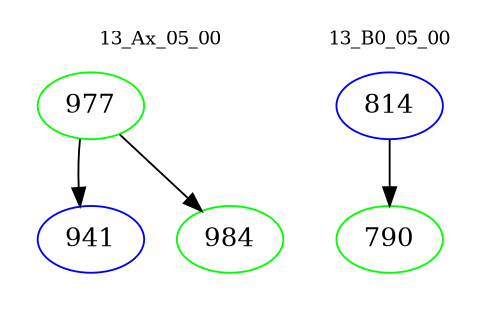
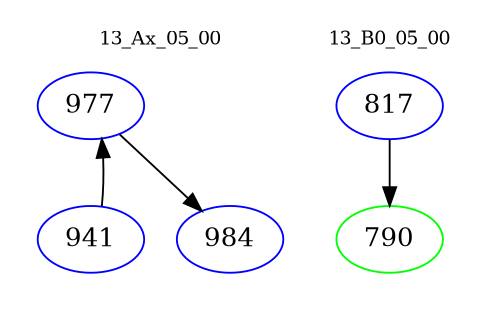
node "977": color green -> blue
node "814": label "814" -> "817"
edge "977" -> "941": reversed
node "984": color green -> blue
